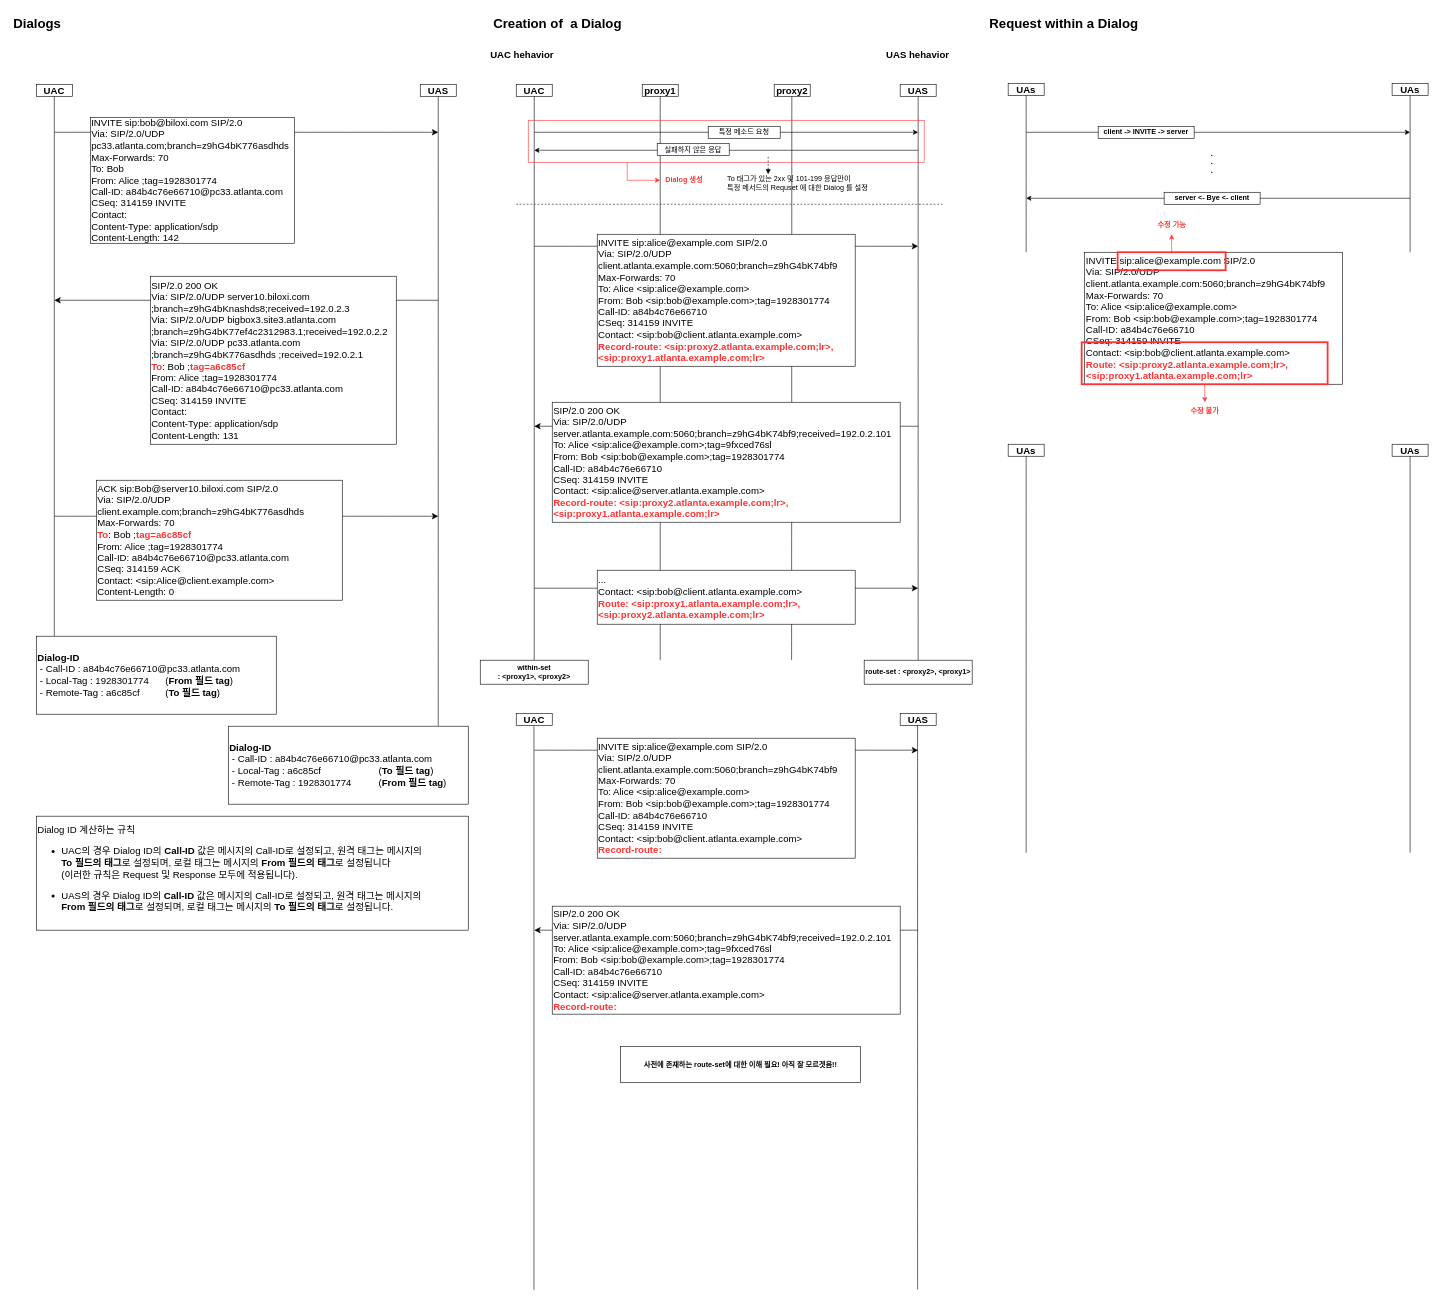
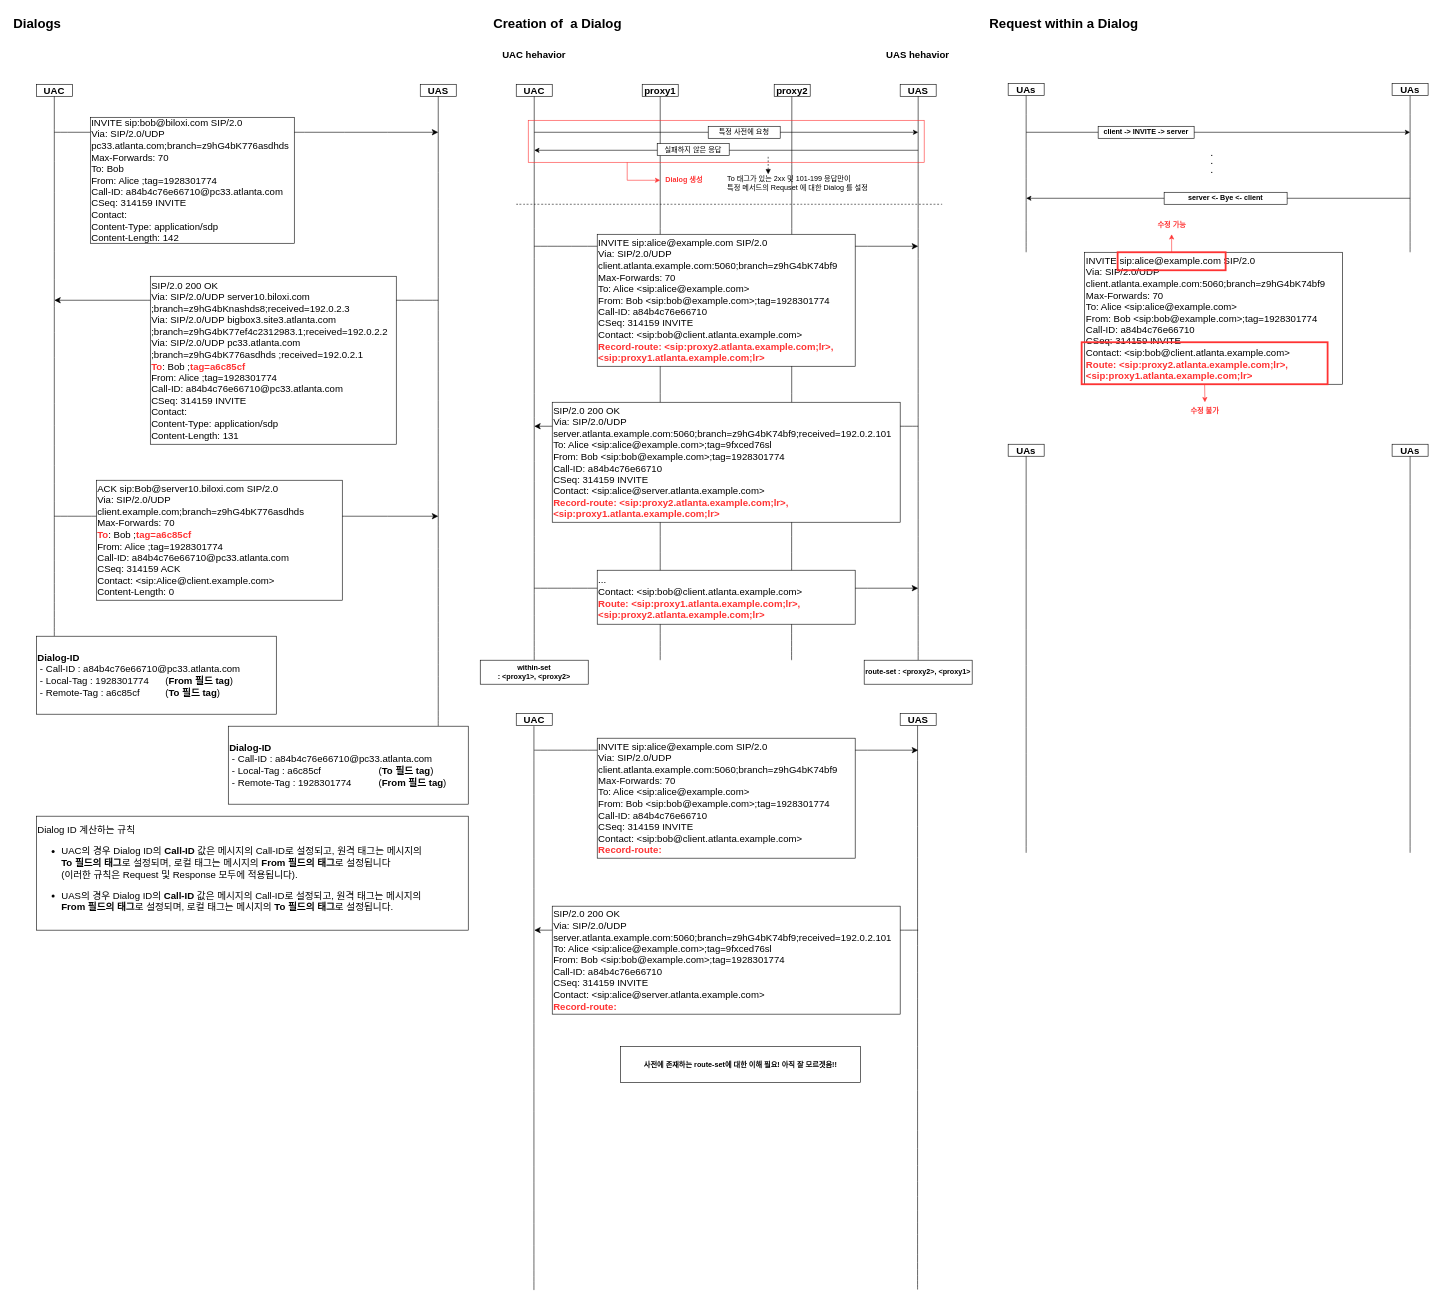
node "UAC hehavior": moved (522, 54) -> (534, 54)
node "특정 메소드 요청": label "특정 메소드 요청" -> "특정 사전에 요청"
node "server <- Bye <- client": size 96x12 -> 123x12
